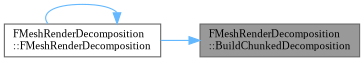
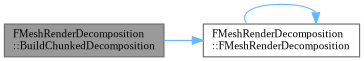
edge "FMeshRenderDecomposition ::FMeshRenderDecomposition" -> "FMeshRenderDecomposition ::BuildChunkedDecomposition": reversed
